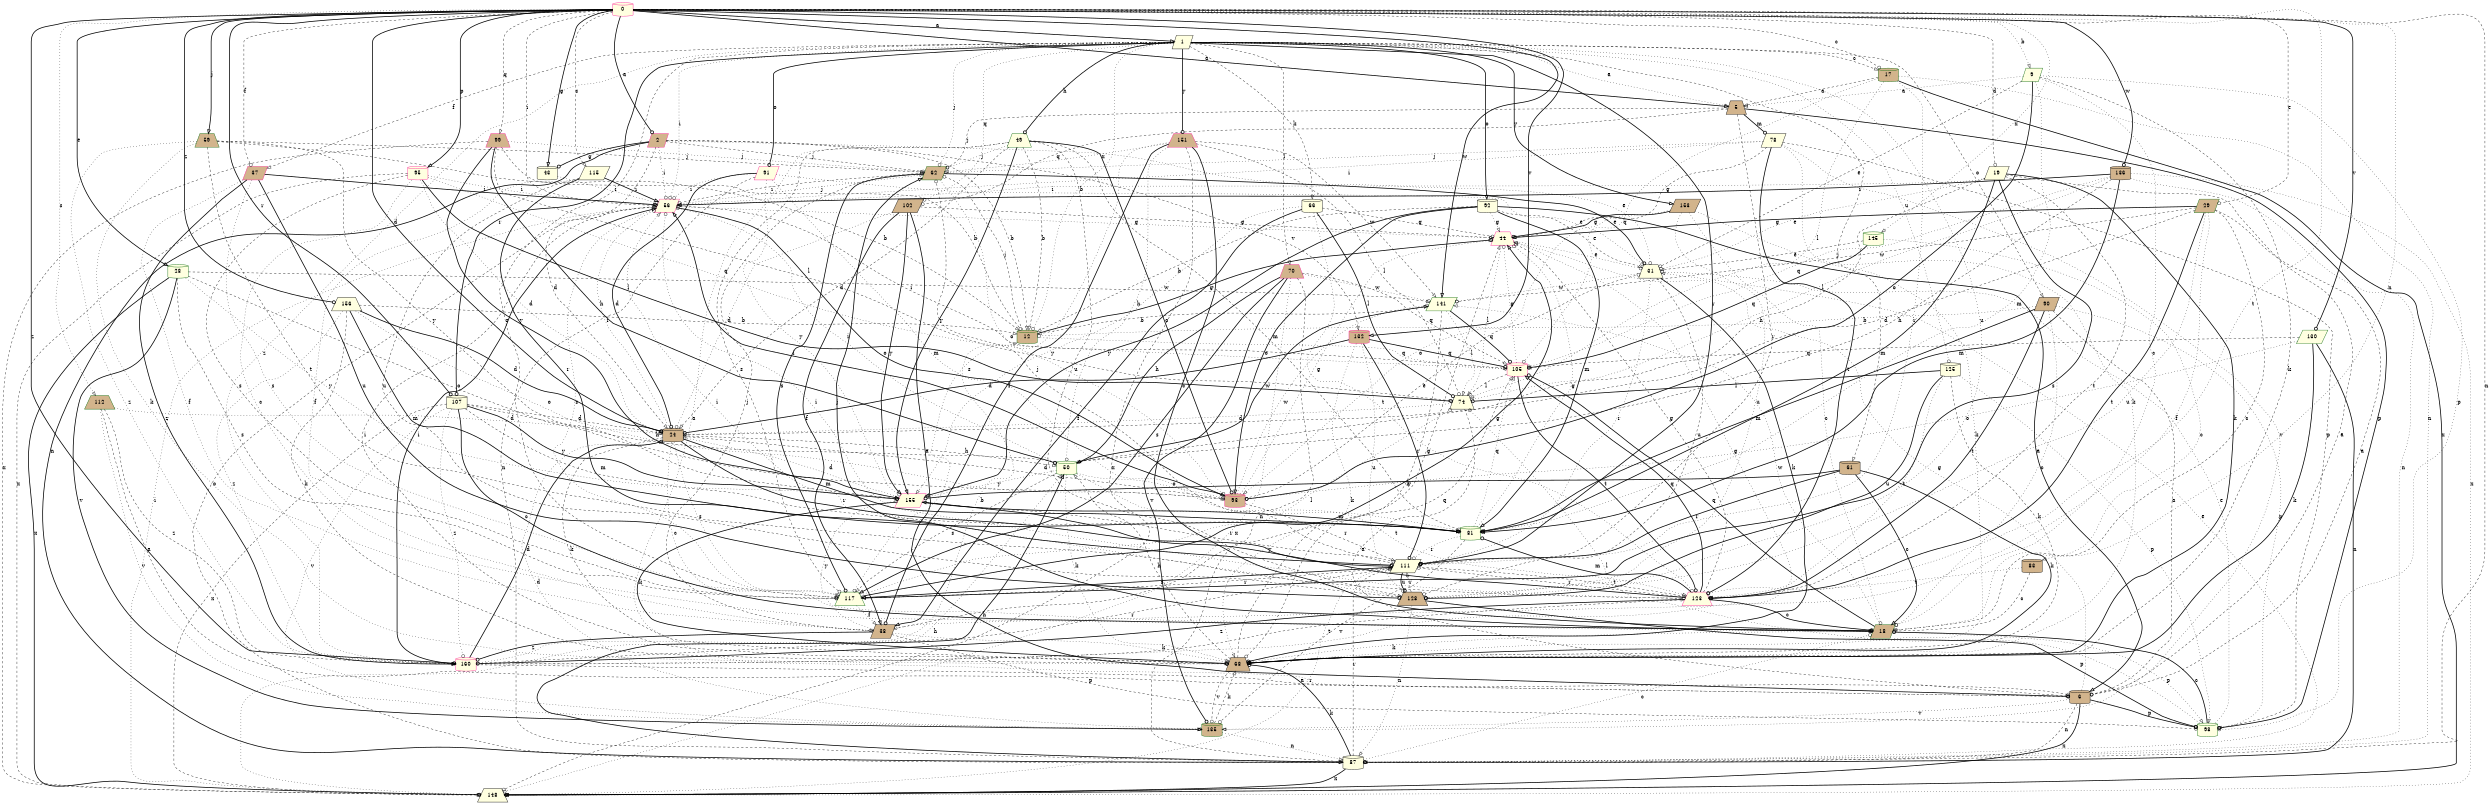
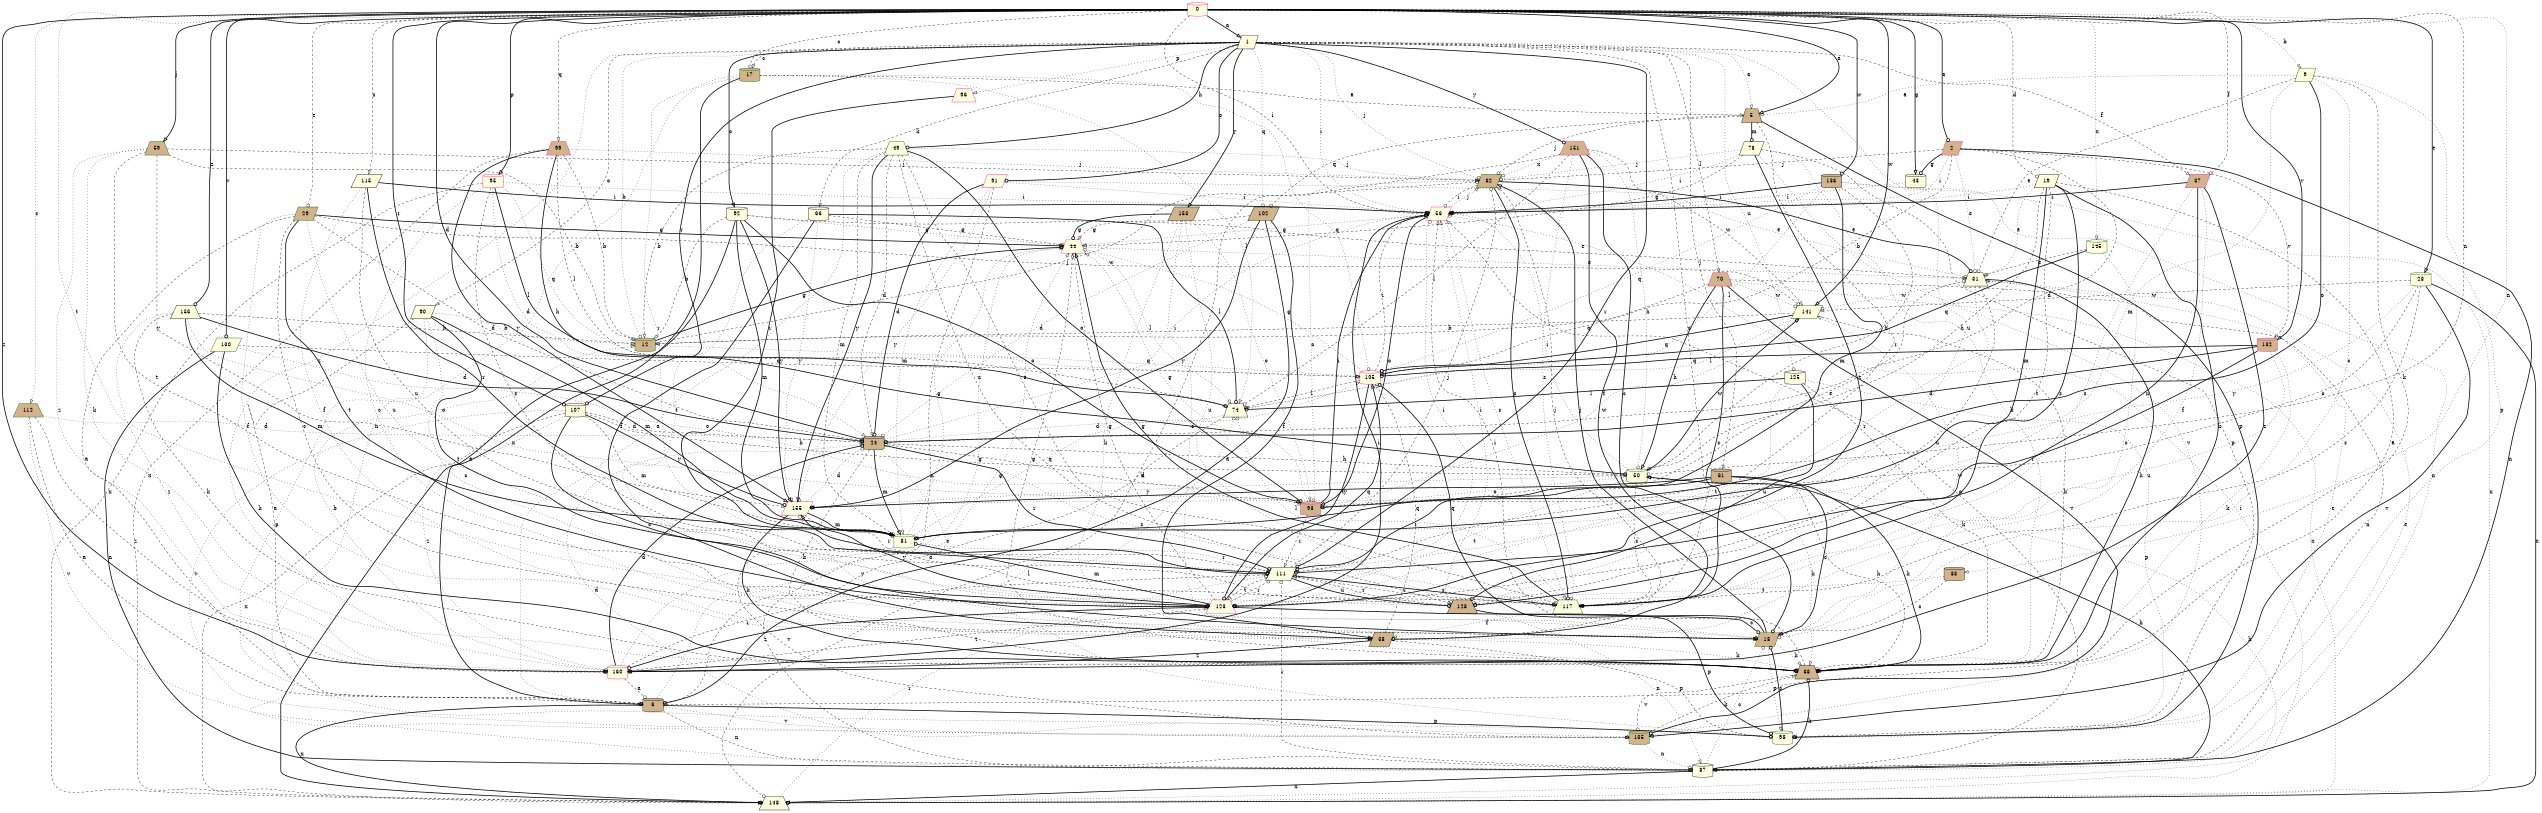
edge "0" -> "87": now "0" -> "50"
node "96": added
node "90": fillcolor tan -> lightyellow
